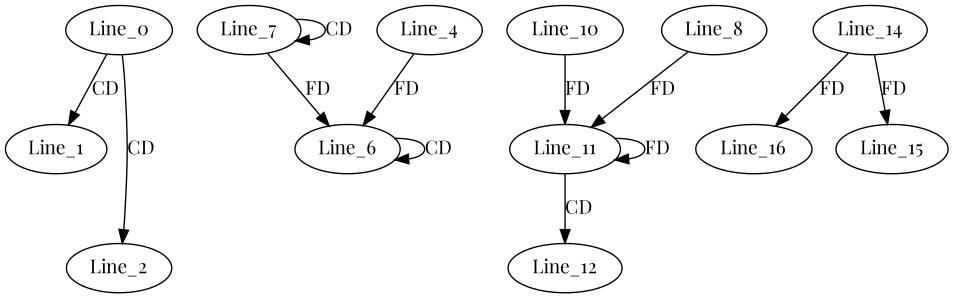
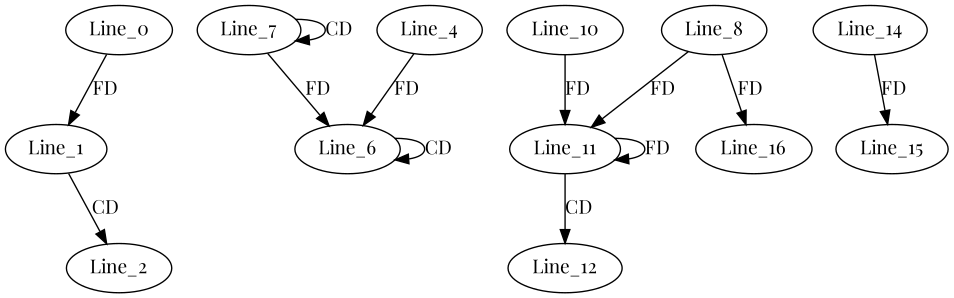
edge "Line_14" -> "Line_16": now "Line_8" -> "Line_16"
edge "Line_0" -> "Line_1": label "CD" -> "FD"
edge "Line_0" -> "Line_2": now "Line_1" -> "Line_2"
